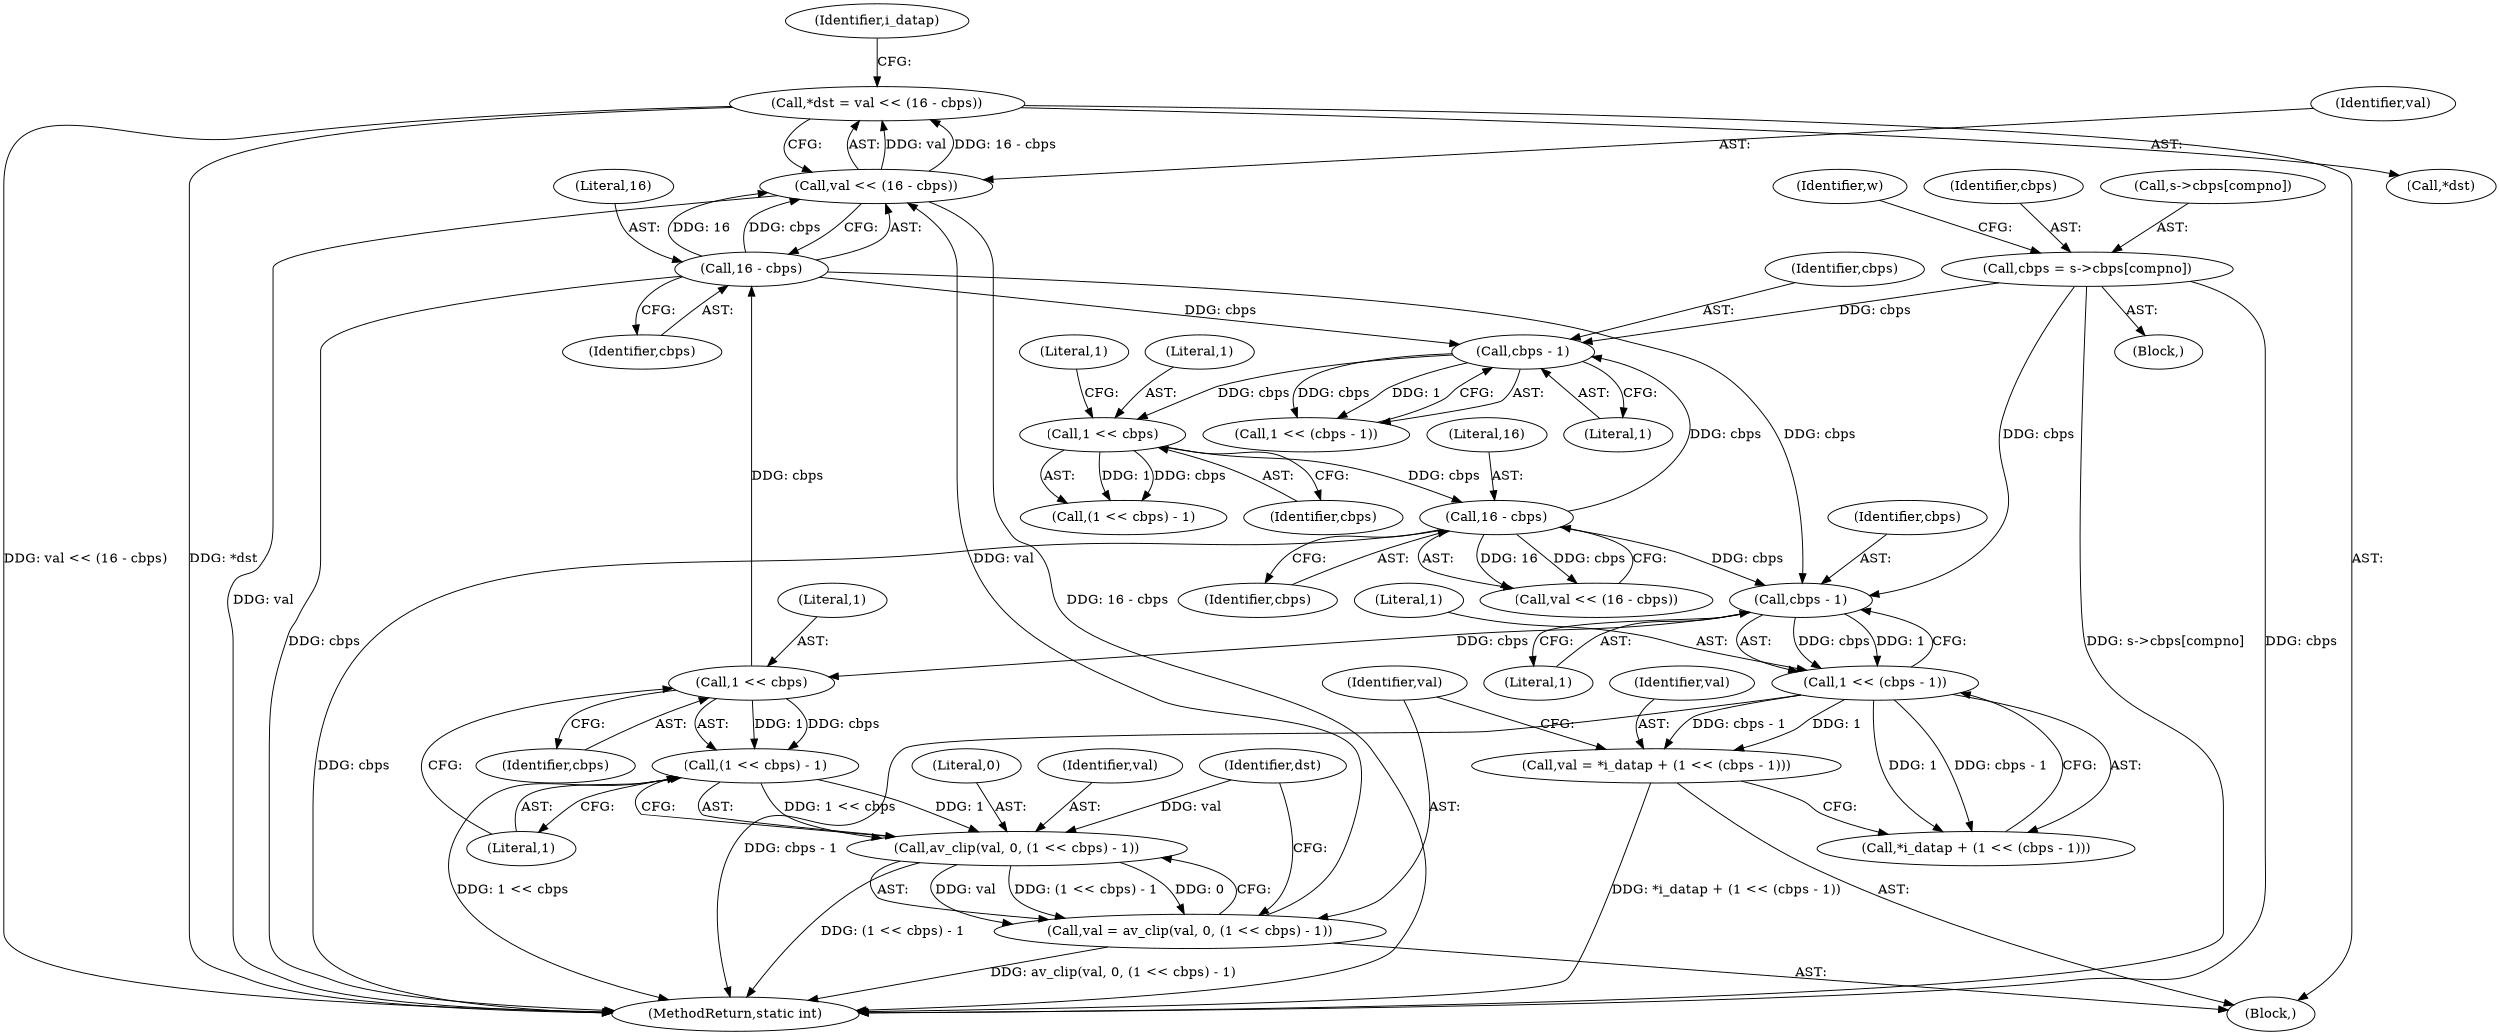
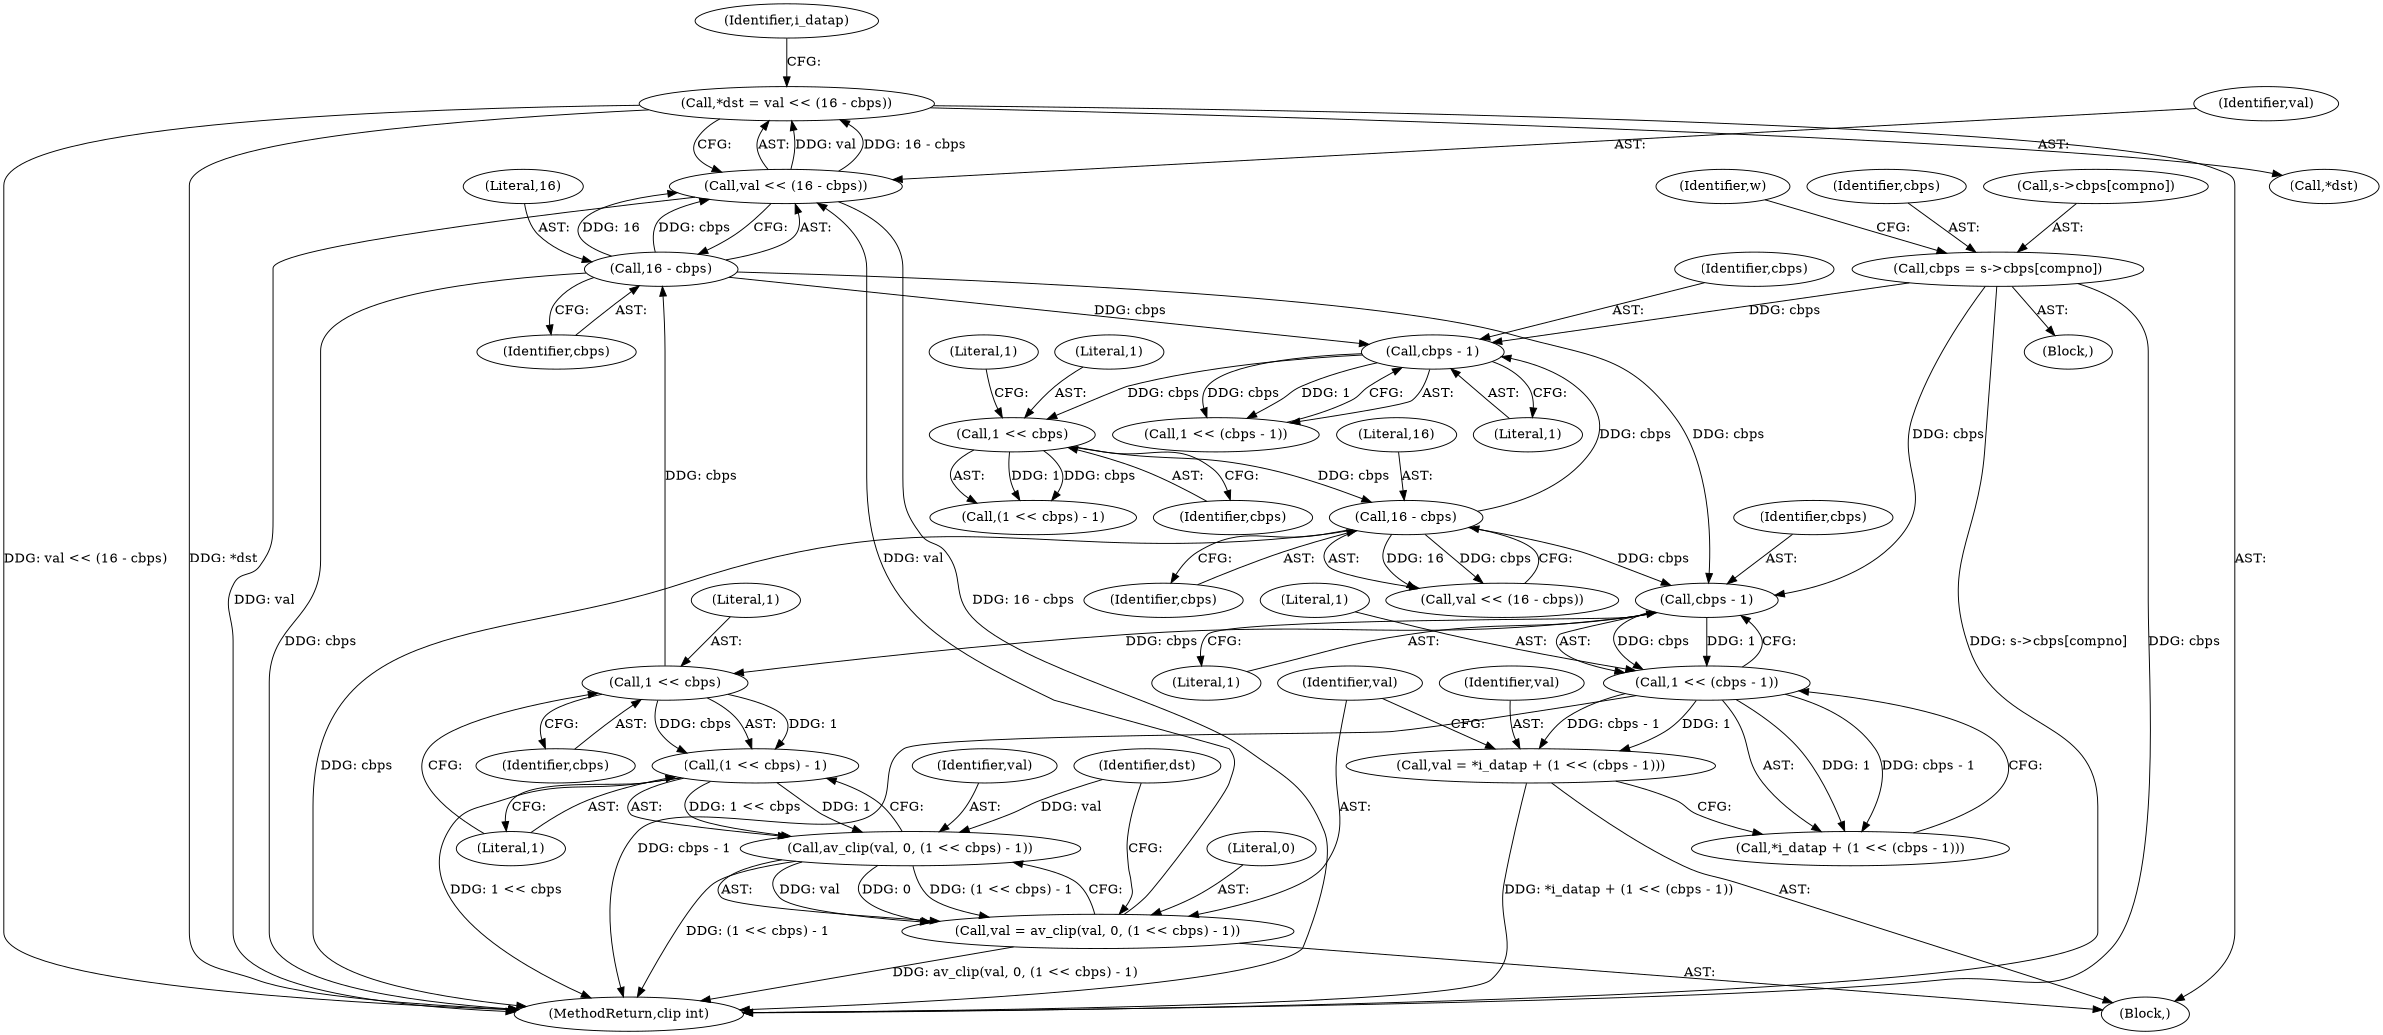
edge "(Literal,0)" -> "(Call,av_clip(val, 0, (1 << cbps) - 1))": now "(Literal,0)" -> "(Call,val = av_clip(val, 0, (1 << cbps) - 1))"
node "(MethodReturn,static int)": label "(MethodReturn,static int)" -> "(MethodReturn,clip int)"
